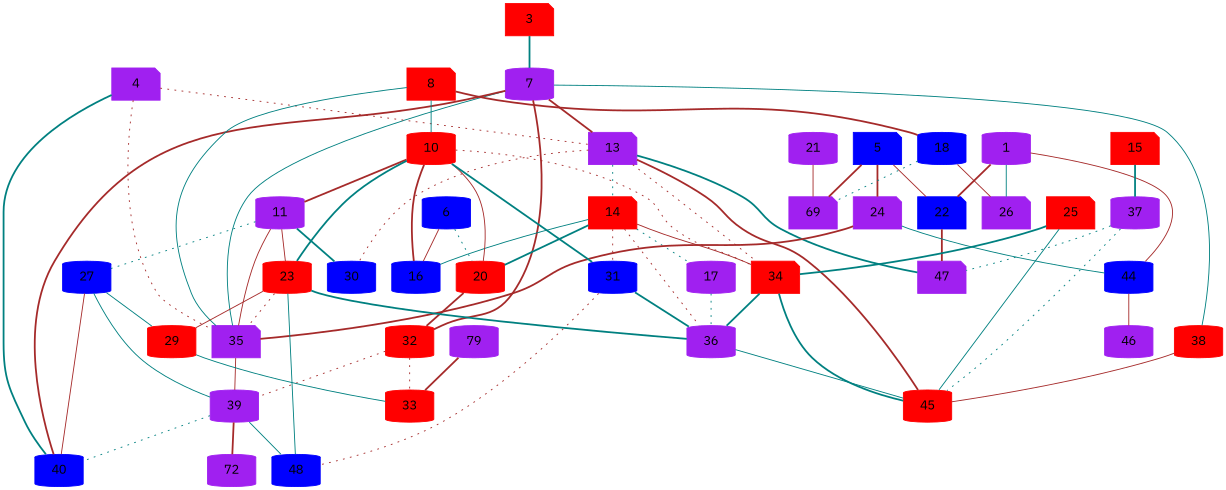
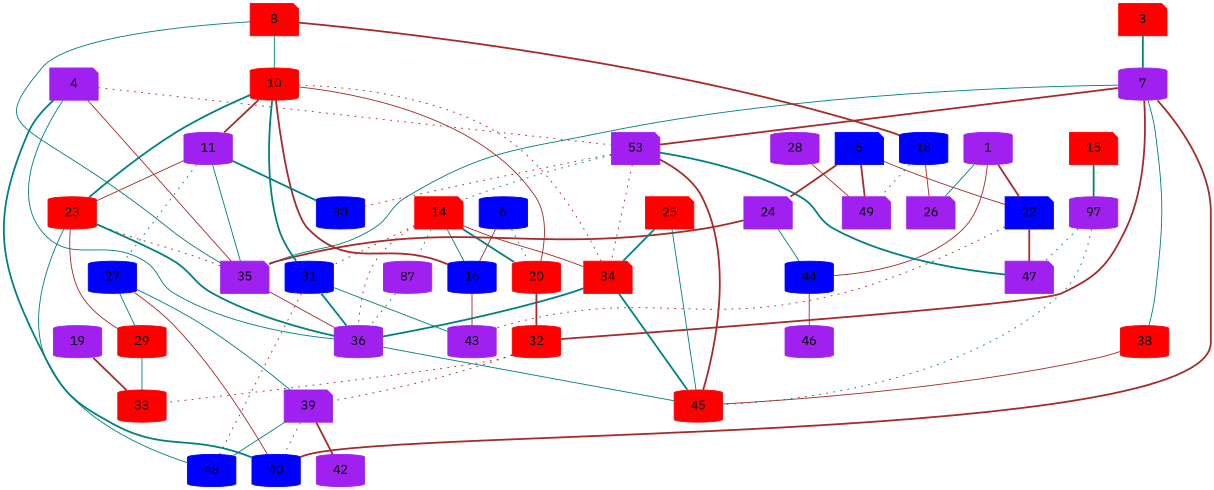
node "13": label "13" -> "53"
node "21": label "21" -> "28"
node "69": label "69" -> "49"
node "37": label "37" -> "97"
edge "4" -- "35": style dotted -> solid
edge "4" -- "36": added
edge "11" -- "35": color brown -> teal
node "17": label "17" -> "87"
node "43": added
node "79": label "79" -> "19"
edge "35" -- "39": now "35" -- "36"
node "39": shape cylinder -> note
node "72": label "72" -> "42"
